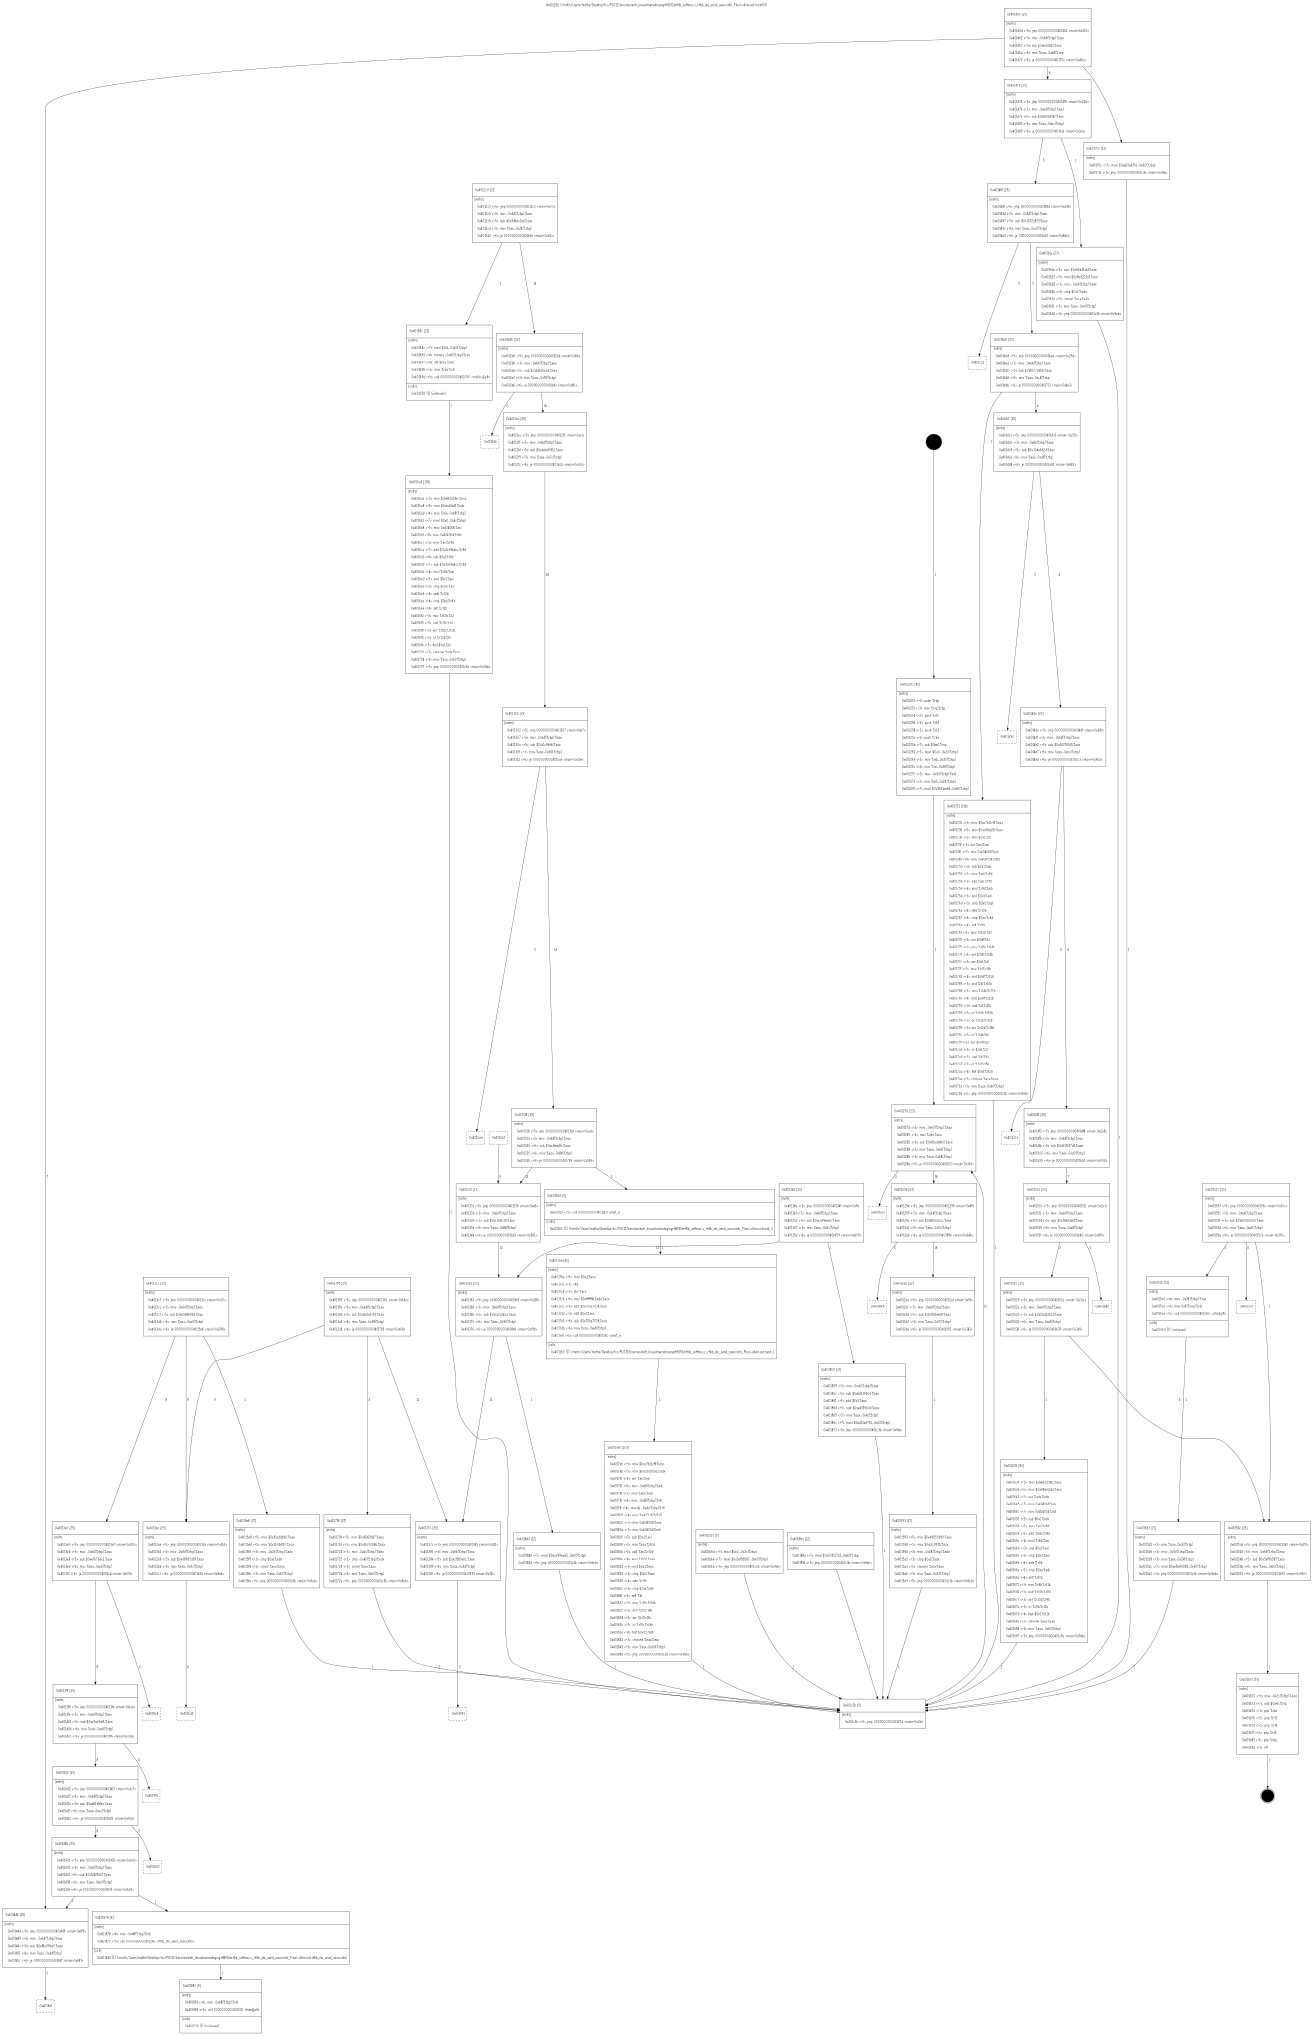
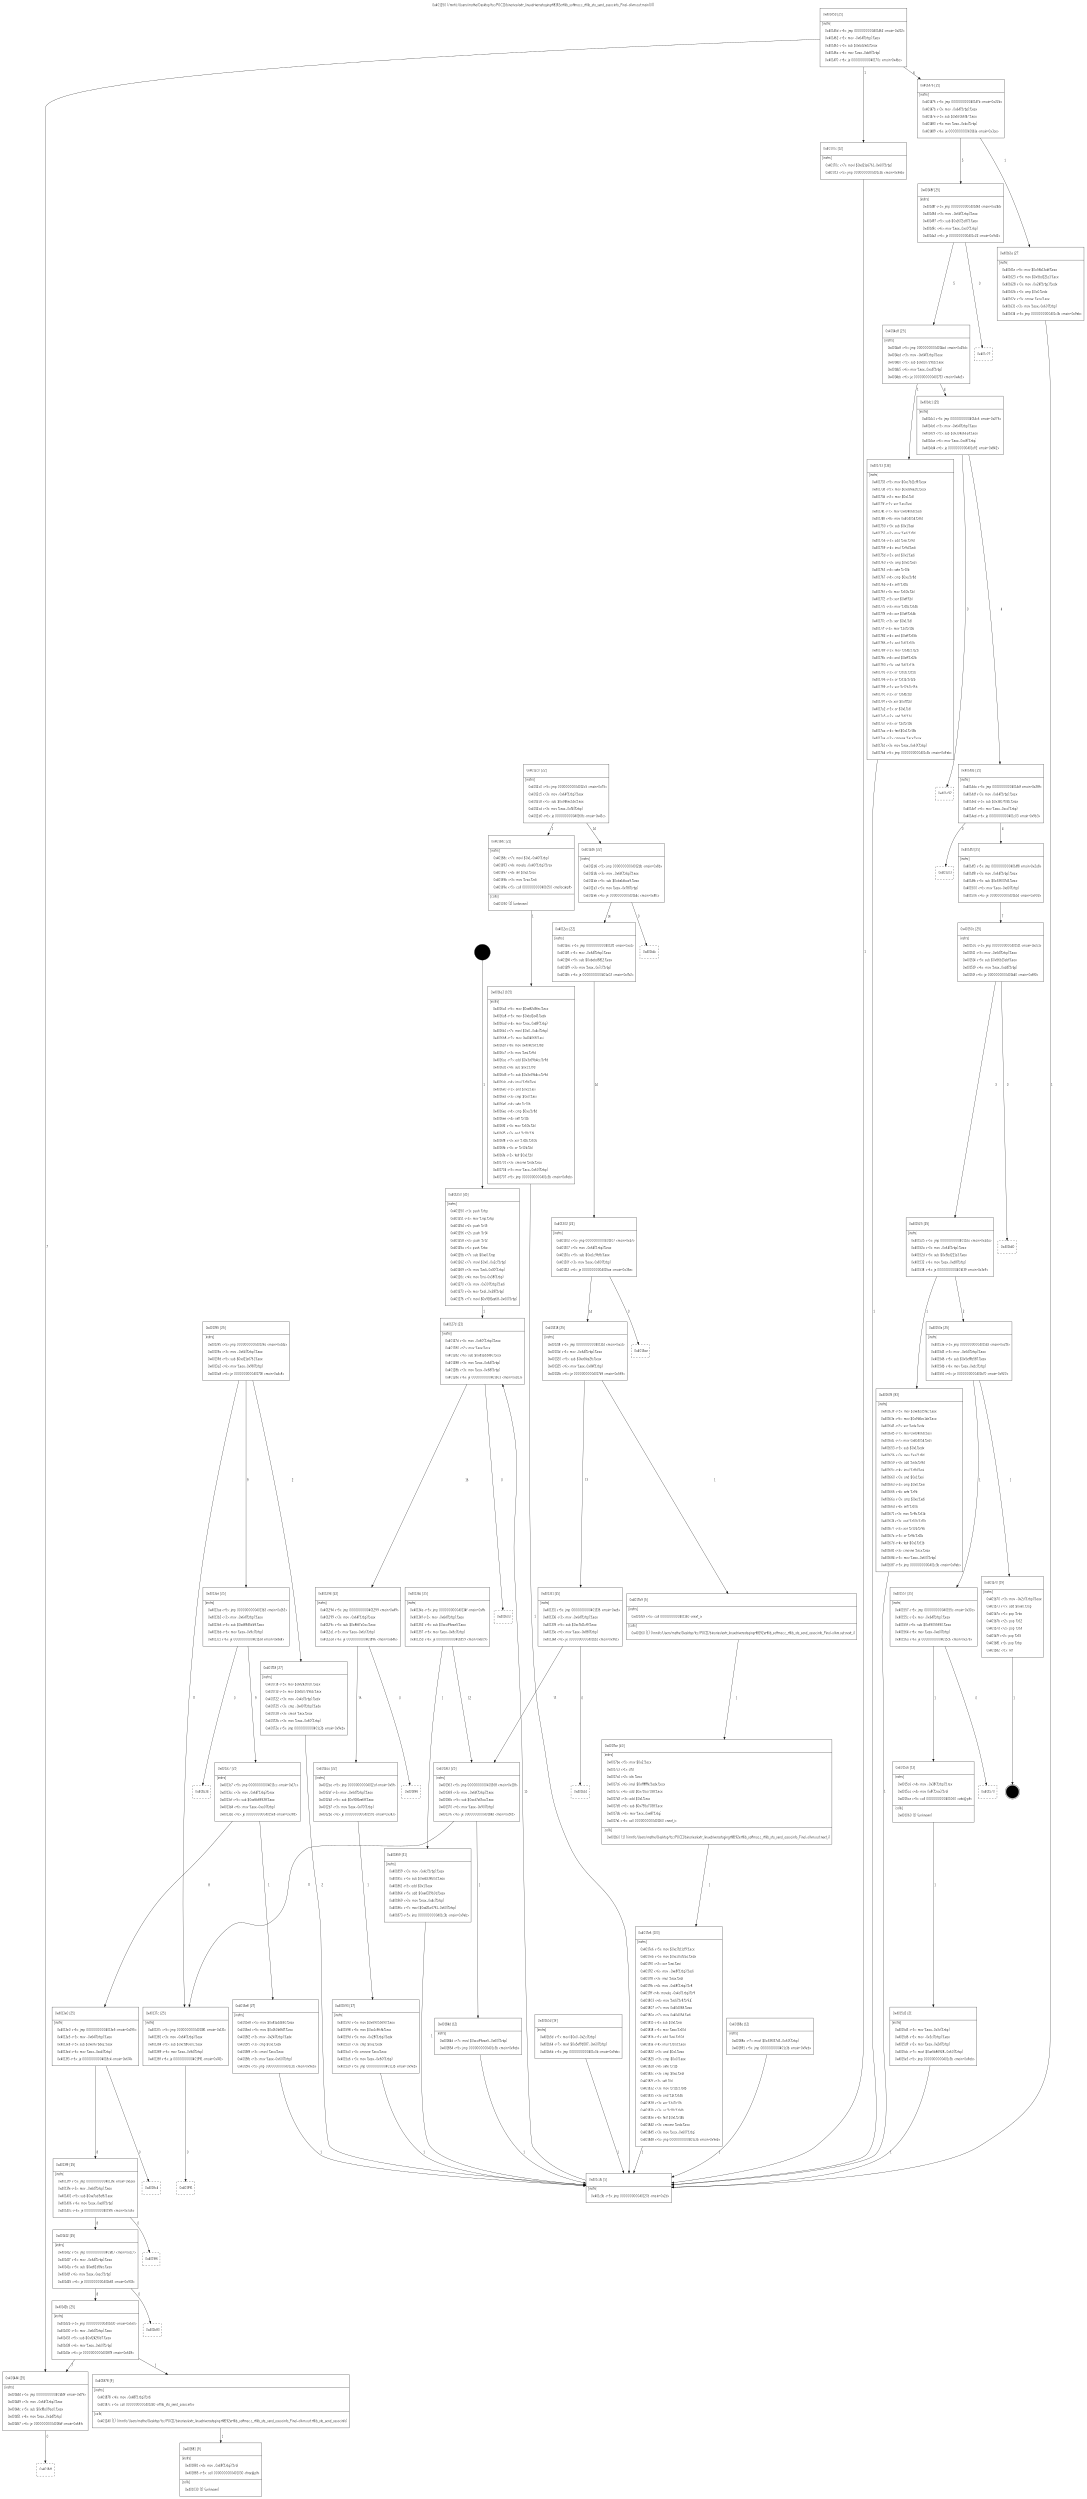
edge "0x401bb1" -> "0x401331 [25]": reversed
edge "0x401557 [25]" -> "0x40153e [25]": reversed
edge "0x4013c7 [25]" -> "0x4013ae [25]": reversed
